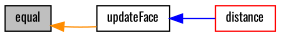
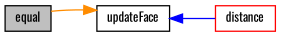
edge "updateFace" -> "equal": reversed
